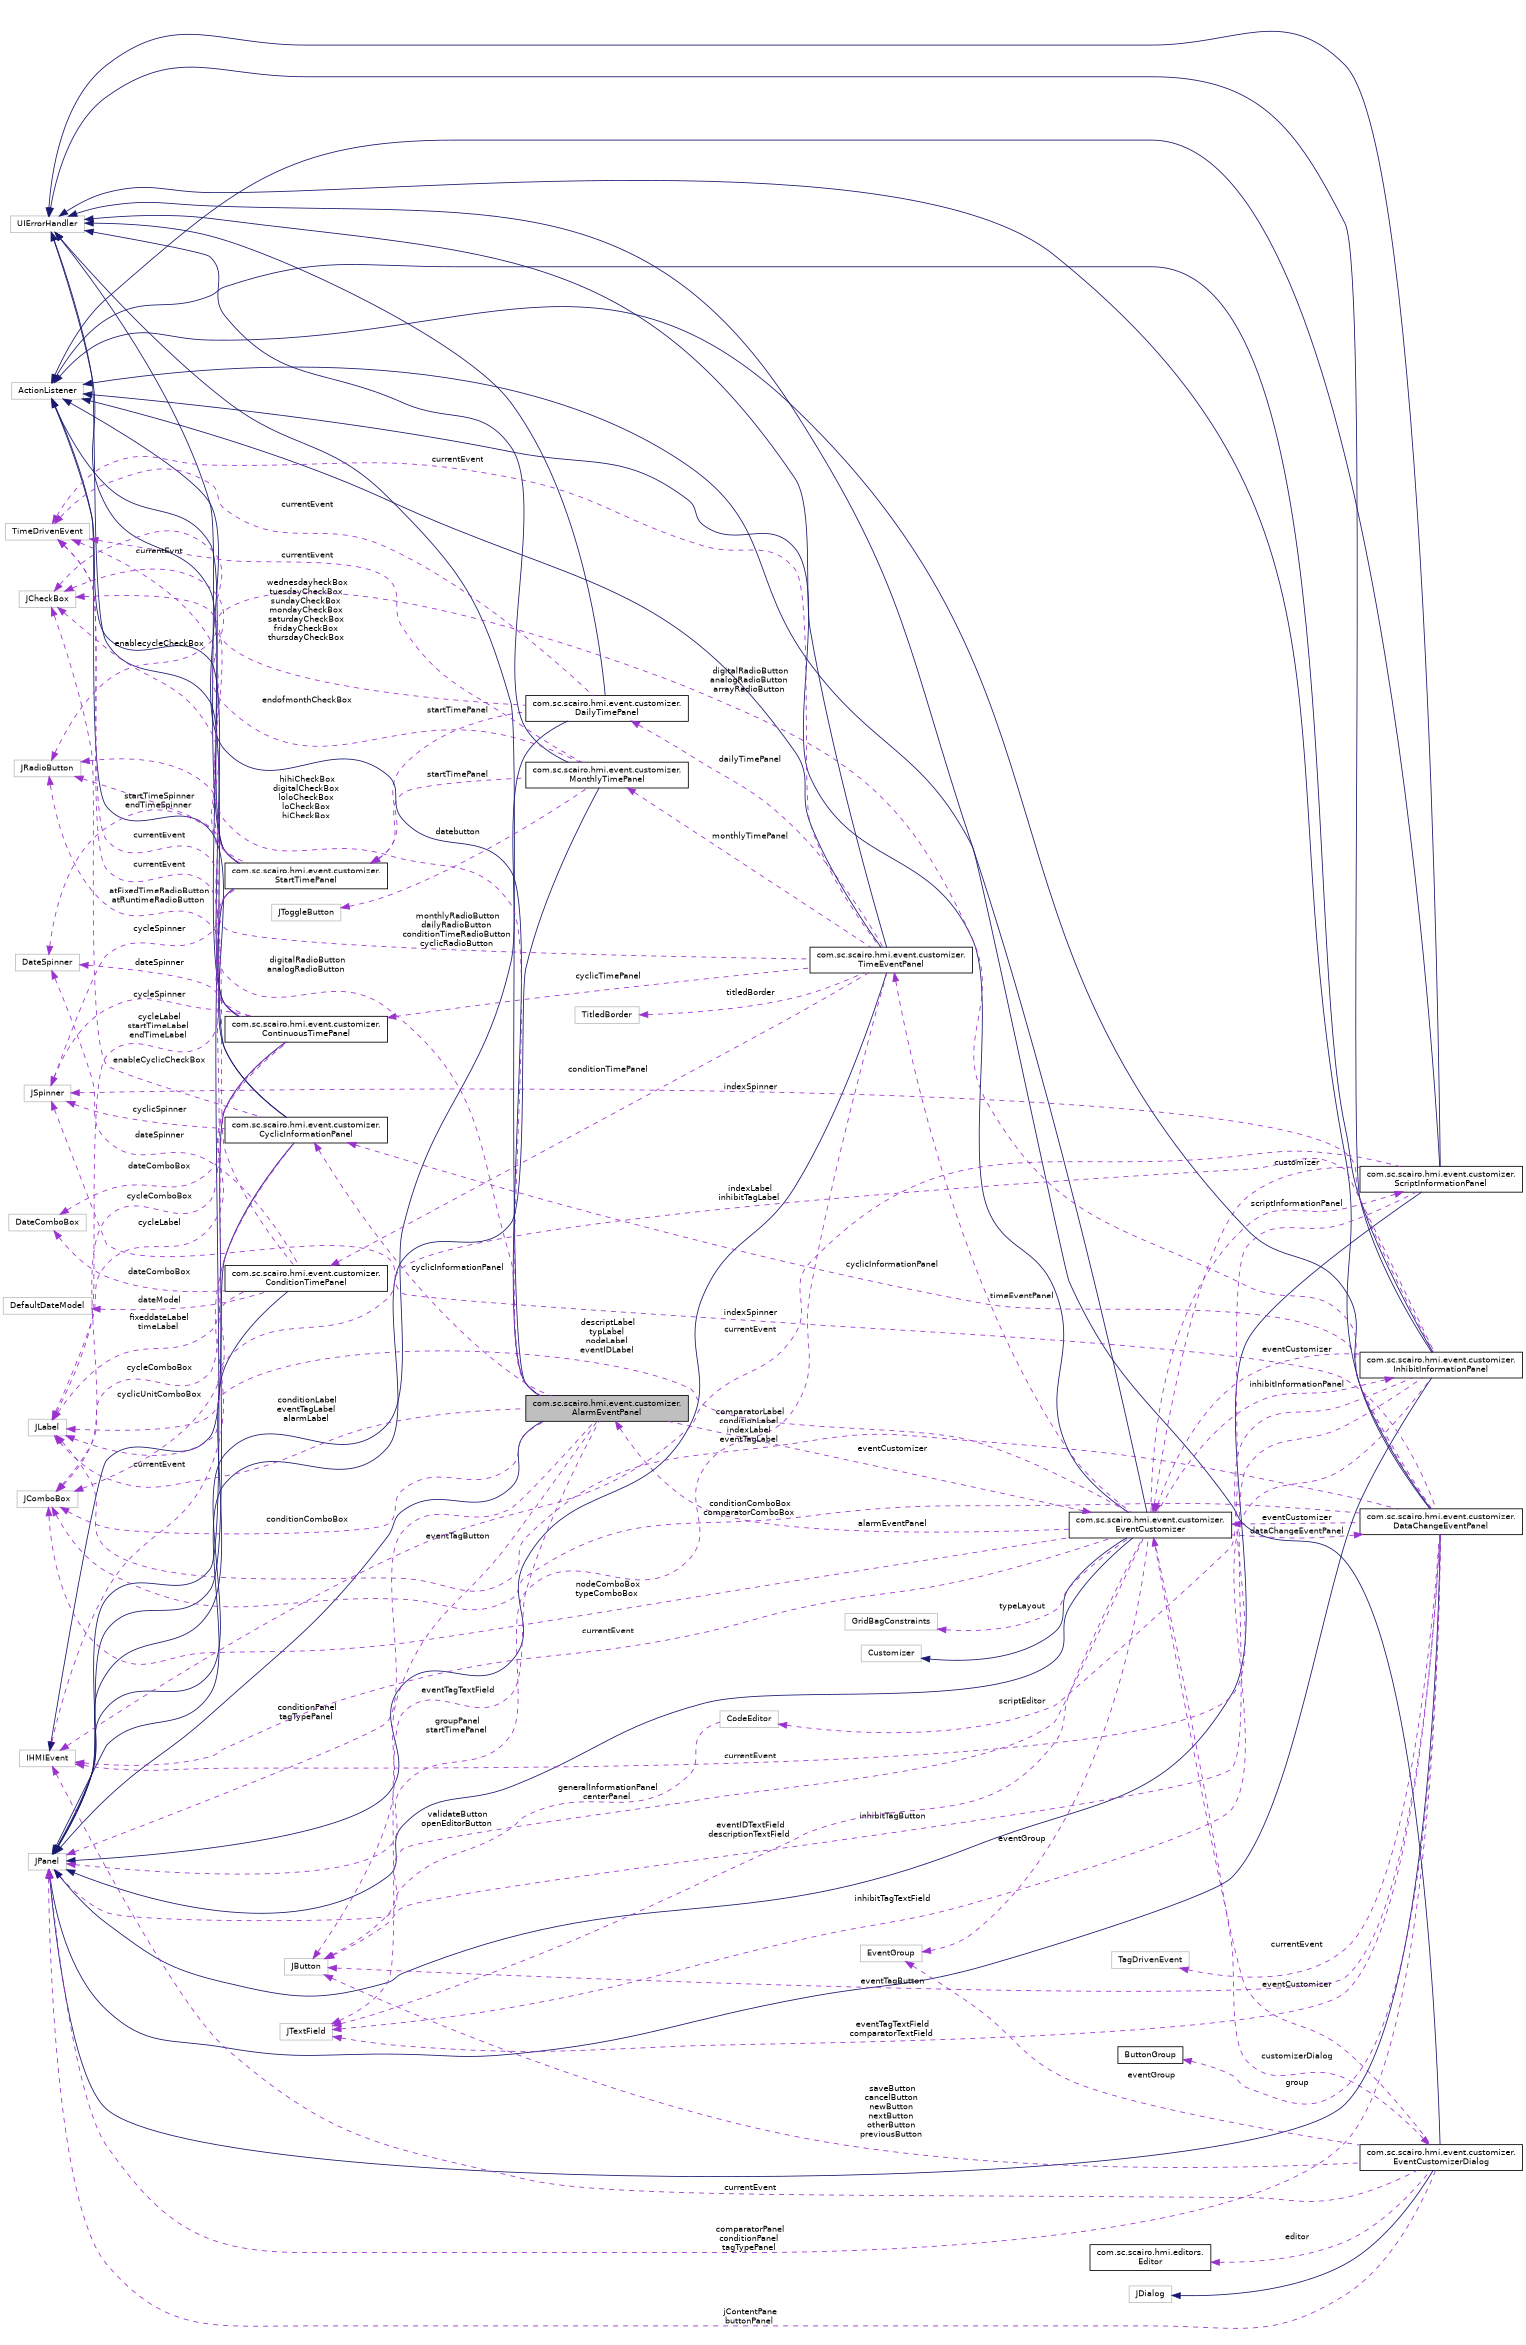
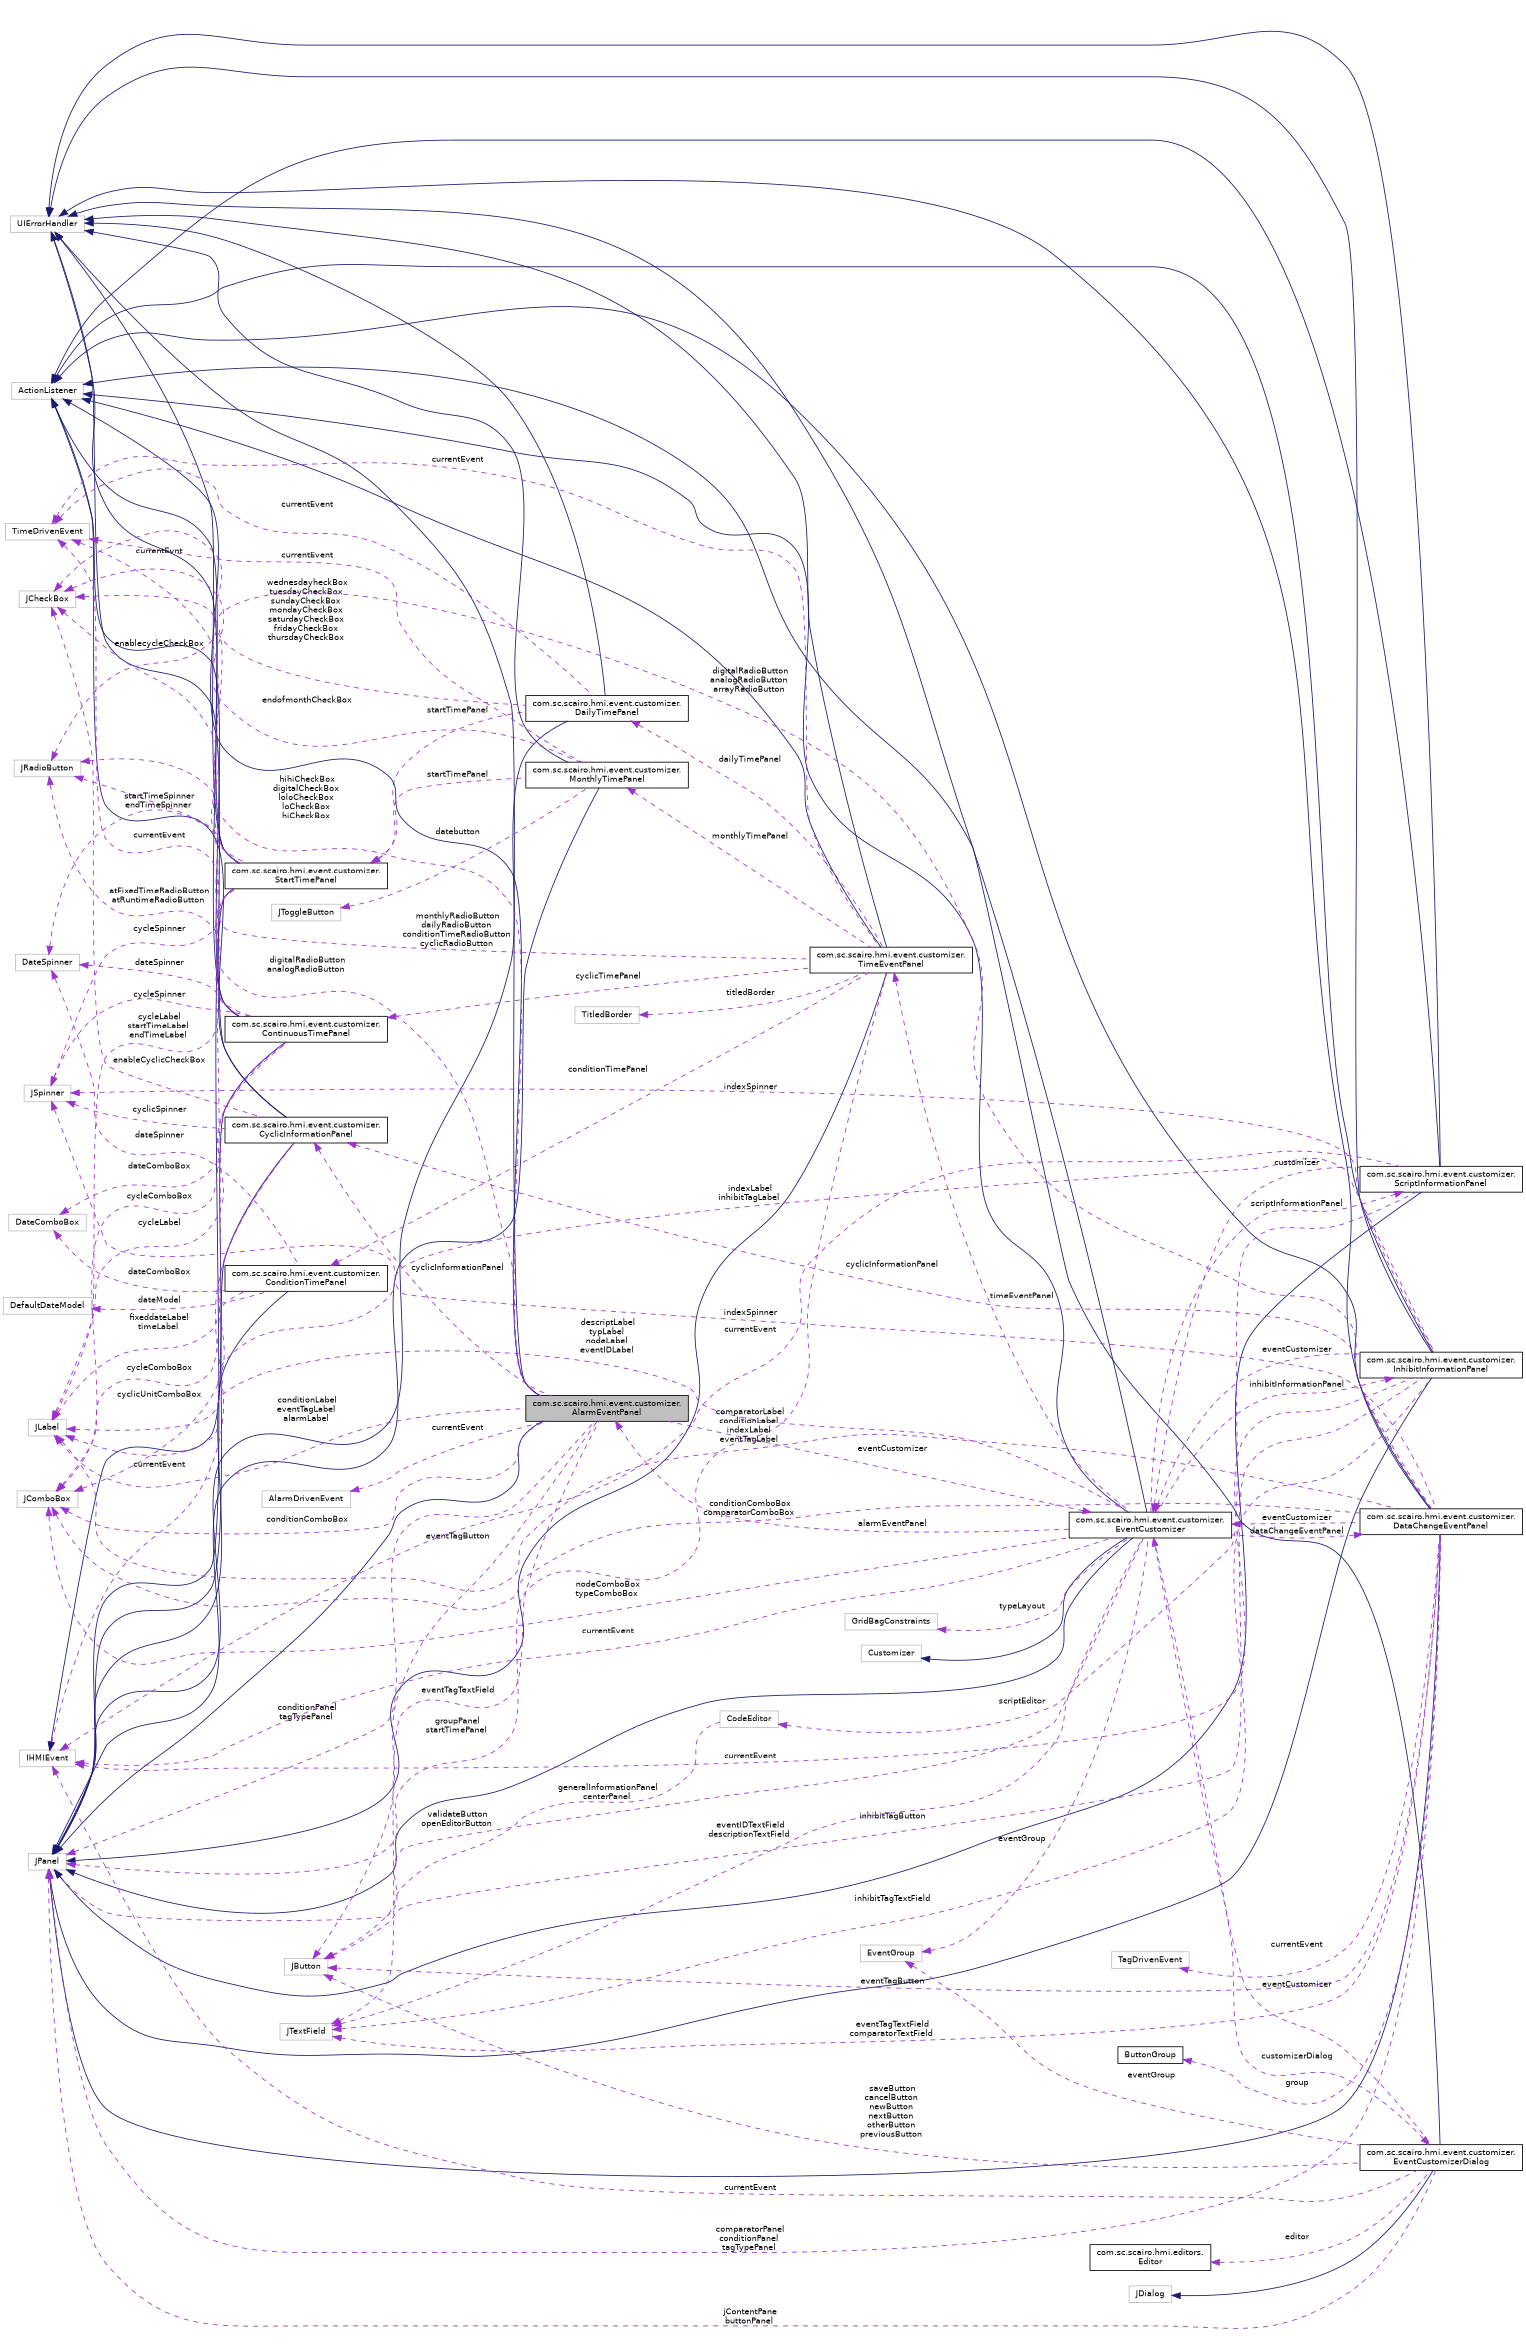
edge "com.sc.scairo.hmi.event.customizer. ConditionTimePanel" -> "TimeDrivenEvent": removed, label "currentEvent"
node "AlarmDrivenEvent": added
